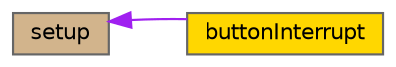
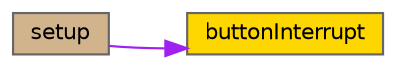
edge "buttonInterrupt" -> "setup": reversed
